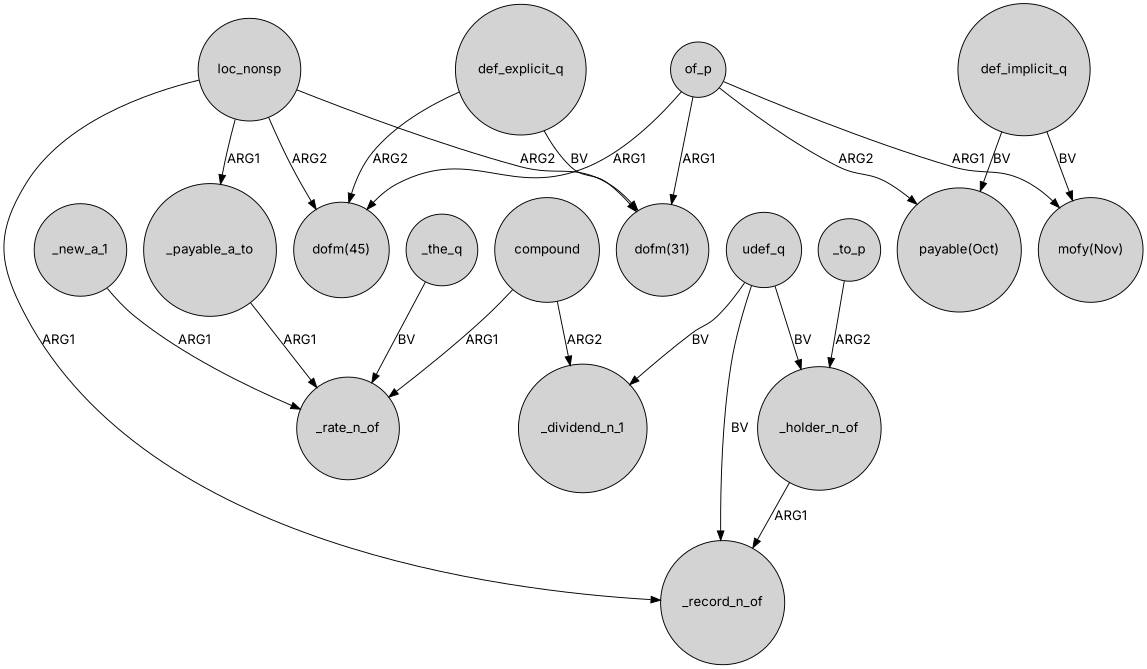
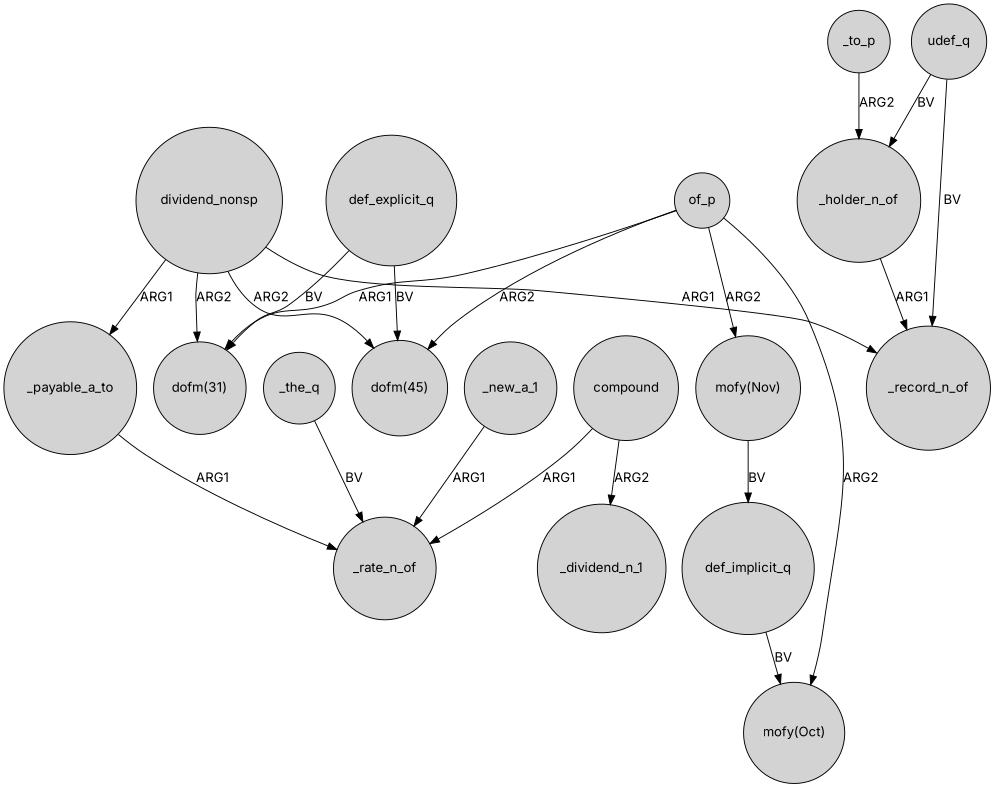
node "loc_nonsp": label "loc_nonsp" -> "dividend_nonsp"
edge "def_explicit_q" -> "dofm(45)": label "ARG2" -> "BV"
edge "of_p" -> "dofm(45)": label "ARG1" -> "ARG2"
edge "of_p" -> "mofy(Nov)": label "ARG1" -> "ARG2"
edge "def_implicit_q" -> "mofy(Nov)": reversed
node "payable(Oct)": label "payable(Oct)" -> "mofy(Oct)"
edge "udef_q" -> "_dividend_n_1": removed, label "BV"
